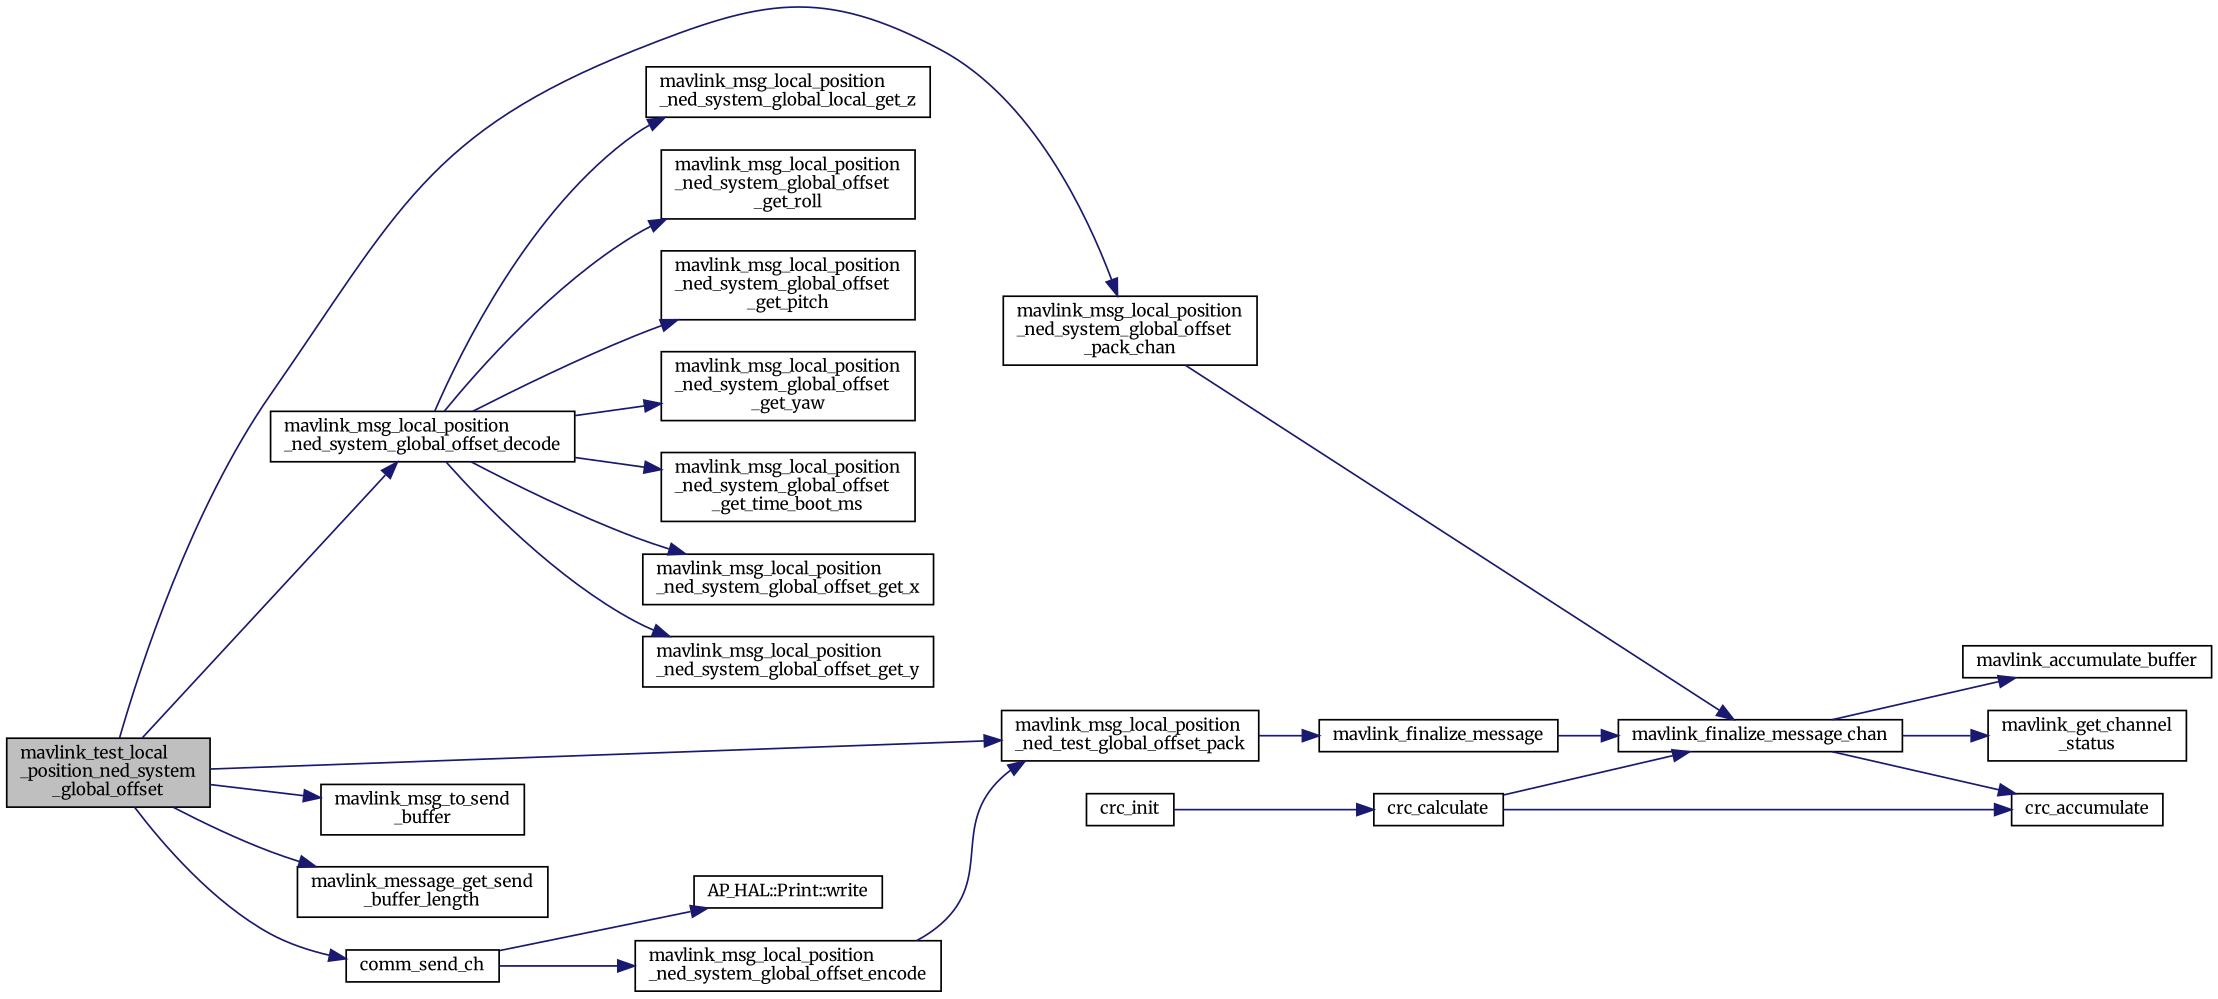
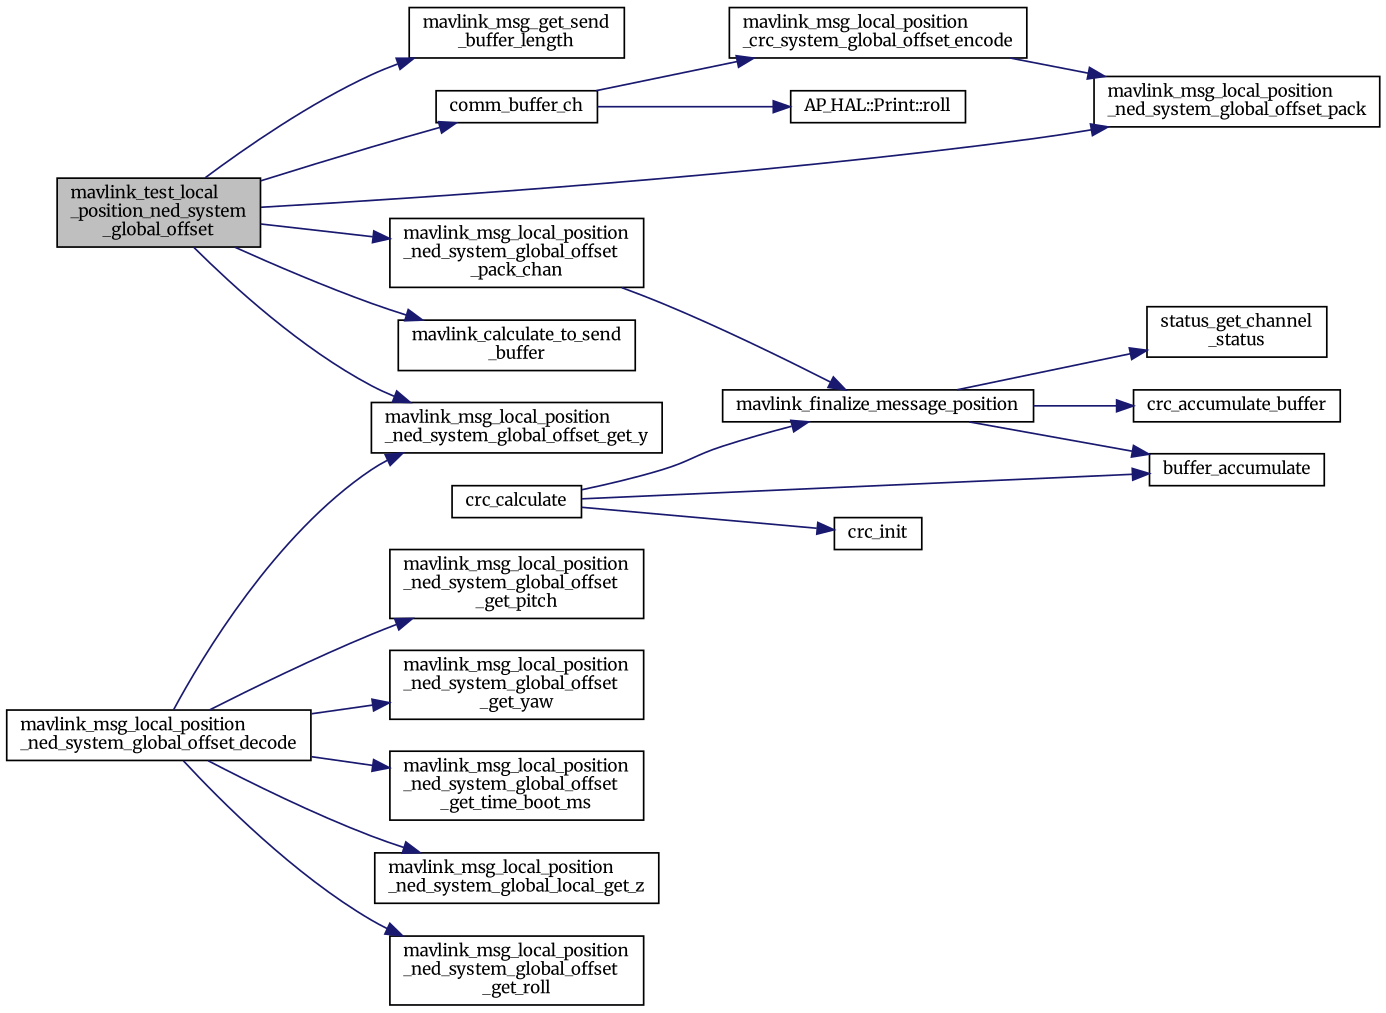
node "mavlink_msg_local_position _ned_system_global_offset_get_x": removed
edge "mavlink_test_local _position_ned_system _global_offset" -> "mavlink_msg_local_position _ned_system_global_offset_decode": now "mavlink_test_local _position_ned_system _global_offset" -> "mavlink_msg_local_position _ned_system_global_offset_get_y"
node "mavlink_accumulate_buffer": label "mavlink_accumulate_buffer" -> "crc_accumulate_buffer"
node "mavlink_msg_local_position _ned_test_global_offset_pack": label "mavlink_msg_local_position _ned_test_global_offset_pack" -> "mavlink_msg_local_position _ned_system_global_offset_pack"
node "mavlink_finalize_message": removed
node "mavlink_finalize_message_chan": label "mavlink_finalize_message_chan" -> "mavlink_finalize_message_position"
node "mavlink_get_channel _status": label "mavlink_get_channel _status" -> "status_get_channel _status"
node "mavlink_msg_to_send _buffer": label "mavlink_msg_to_send _buffer" -> "mavlink_calculate_to_send _buffer"
edge "crc_init" -> "crc_calculate": reversed
node "crc_accumulate": label "crc_accumulate" -> "buffer_accumulate"
node "mavlink_message_get_send _buffer_length": label "mavlink_message_get_send _buffer_length" -> "mavlink_msg_get_send _buffer_length"
node "AP_HAL::Print::write": label "AP_HAL::Print::write" -> "AP_HAL::Print::roll"
node "comm_send_ch": label "comm_send_ch" -> "comm_buffer_ch"
node "mavlink_msg_local_position _ned_system_global_offset_encode": label "mavlink_msg_local_position _ned_system_global_offset_encode" -> "mavlink_msg_local_position _crc_system_global_offset_encode"
